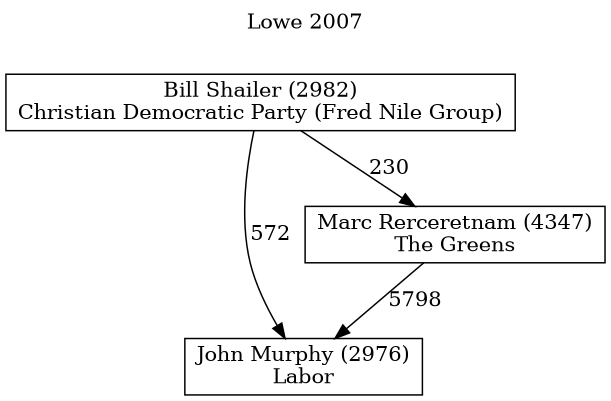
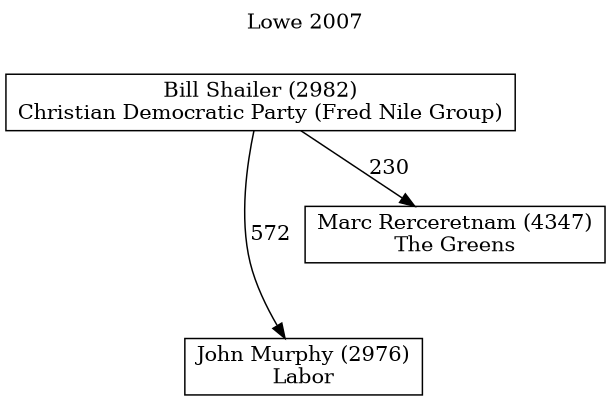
edge "Marc Rerceretnam (4347) The Greens" -> "John Murphy (2976) Labor": removed, label "5798"
